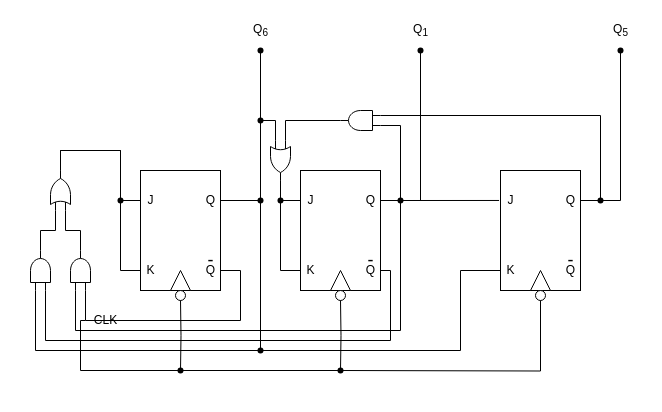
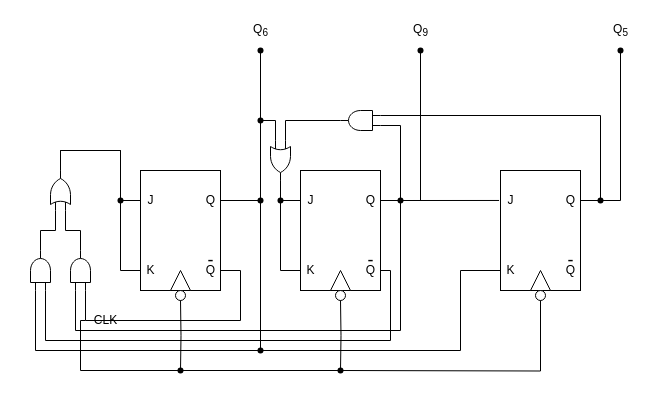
node "Q1": label "Q1" -> "Q9"
